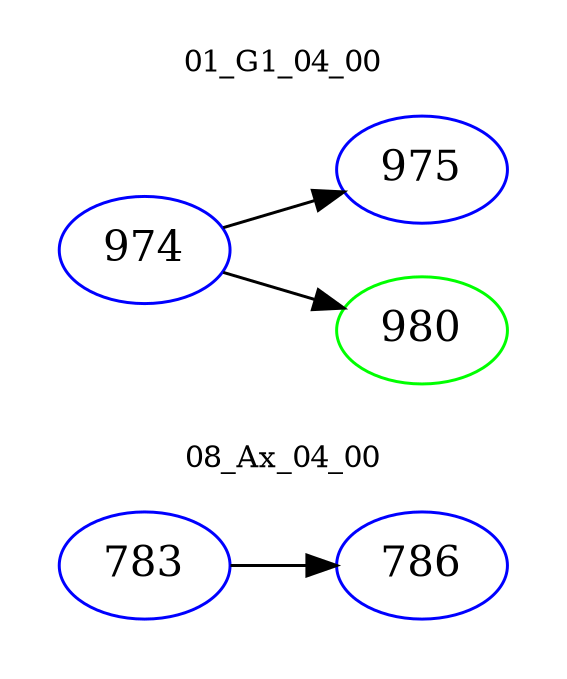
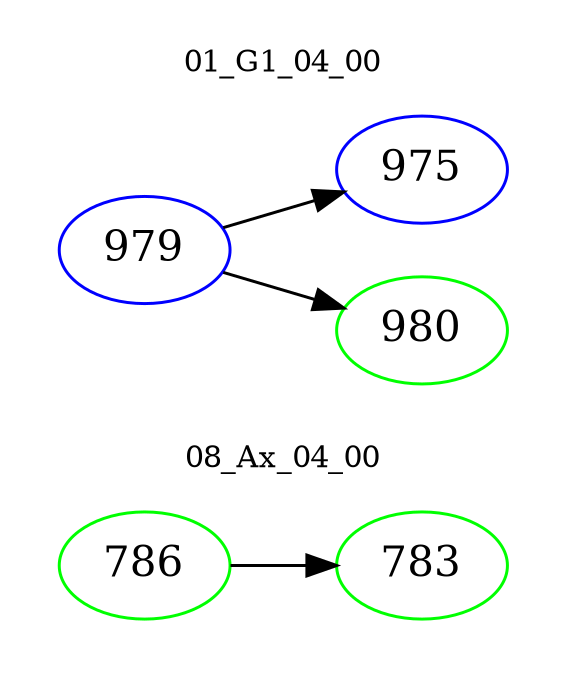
node "974": label "974" -> "979"
node "783": color blue -> green
edge "783" -> "786": reversed
node "786": color blue -> green
